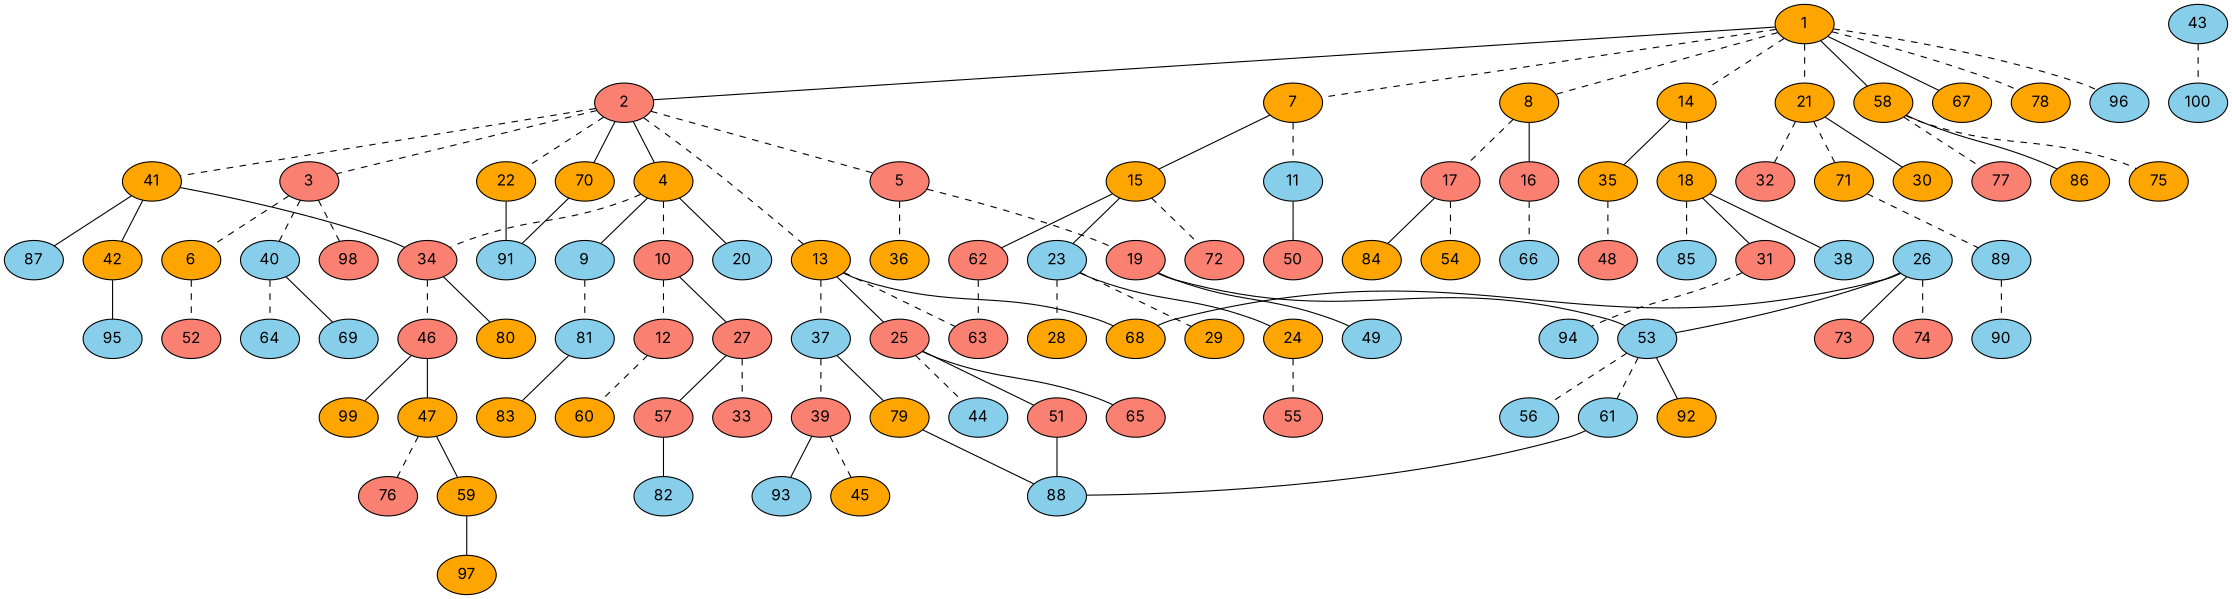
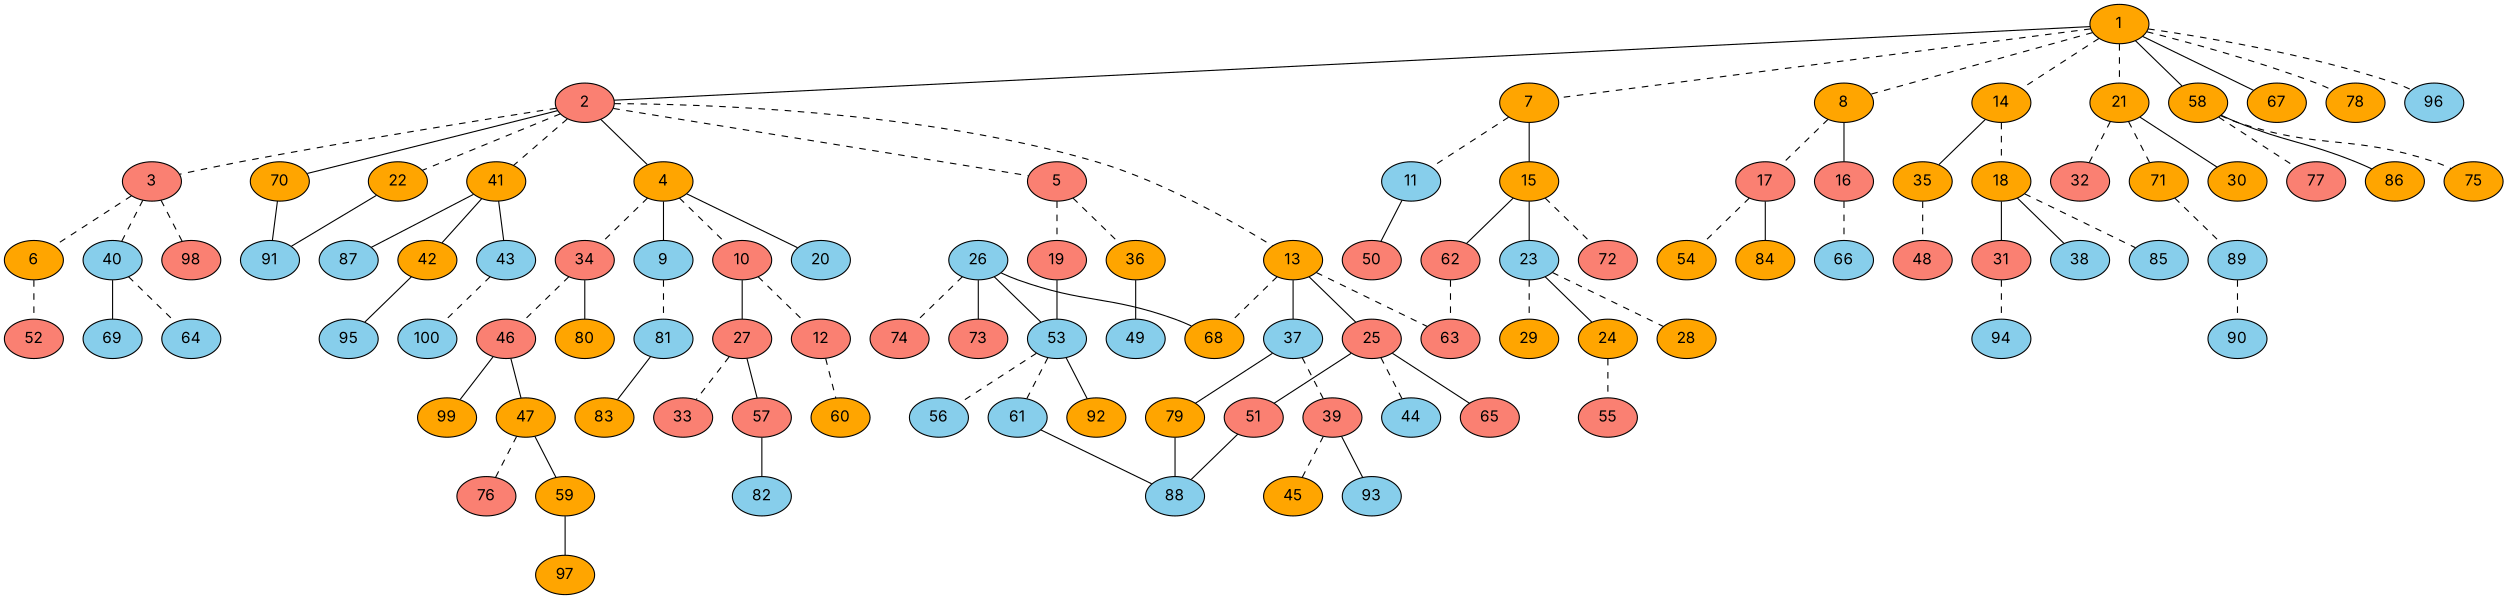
edge "41" -- "34": now "41" -- "43"
edge "13" -- "68": style solid -> dashed
edge "13" -- "37": style dashed -> solid
edge "19" -- "49": now "36" -- "49"
